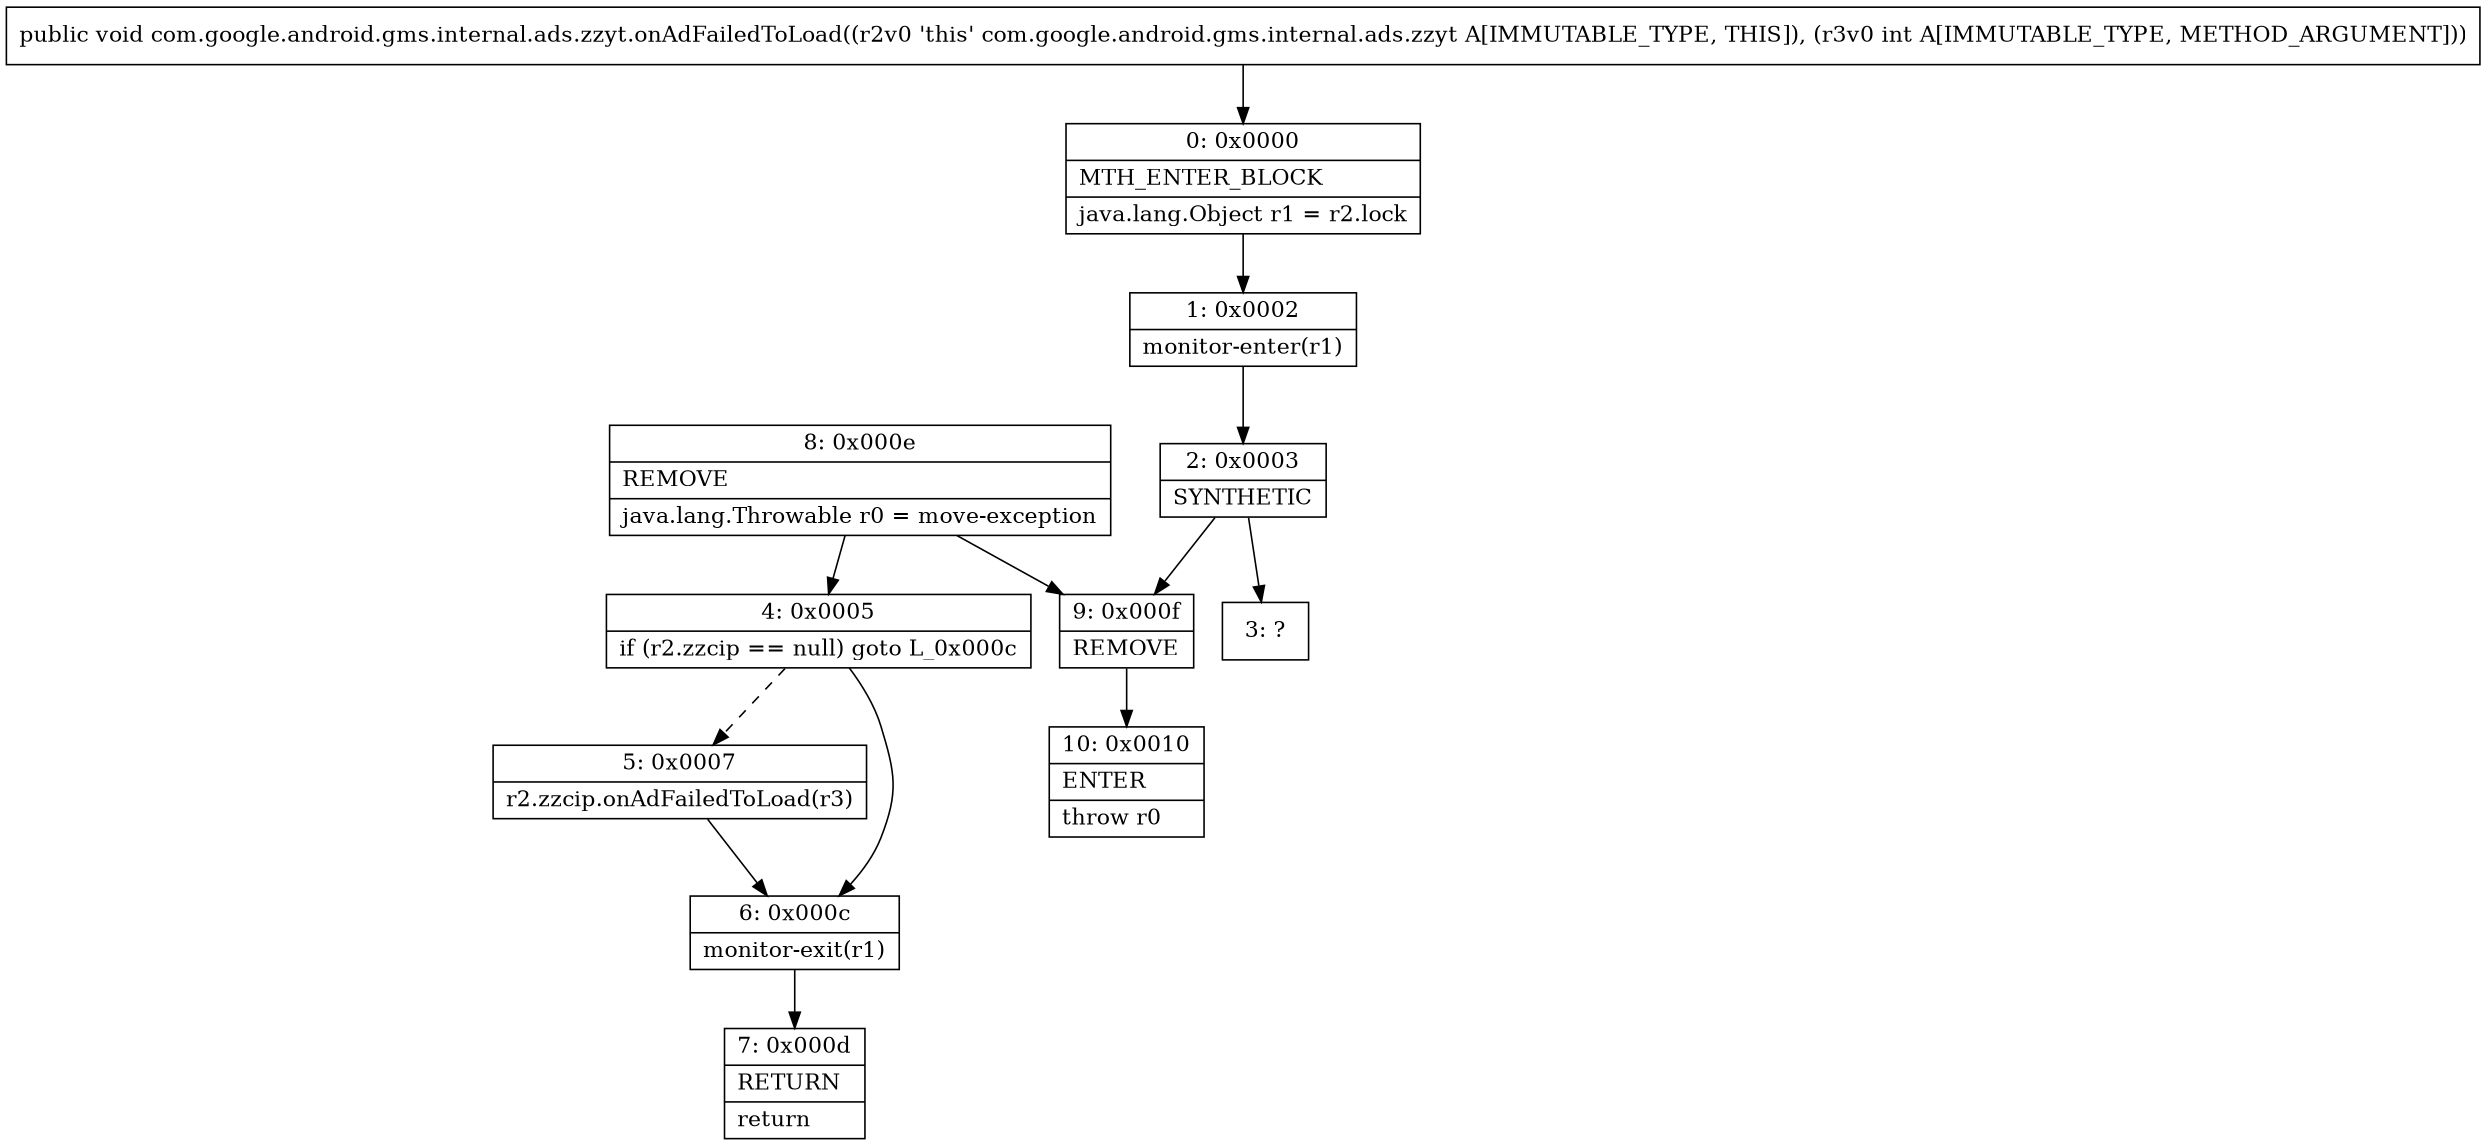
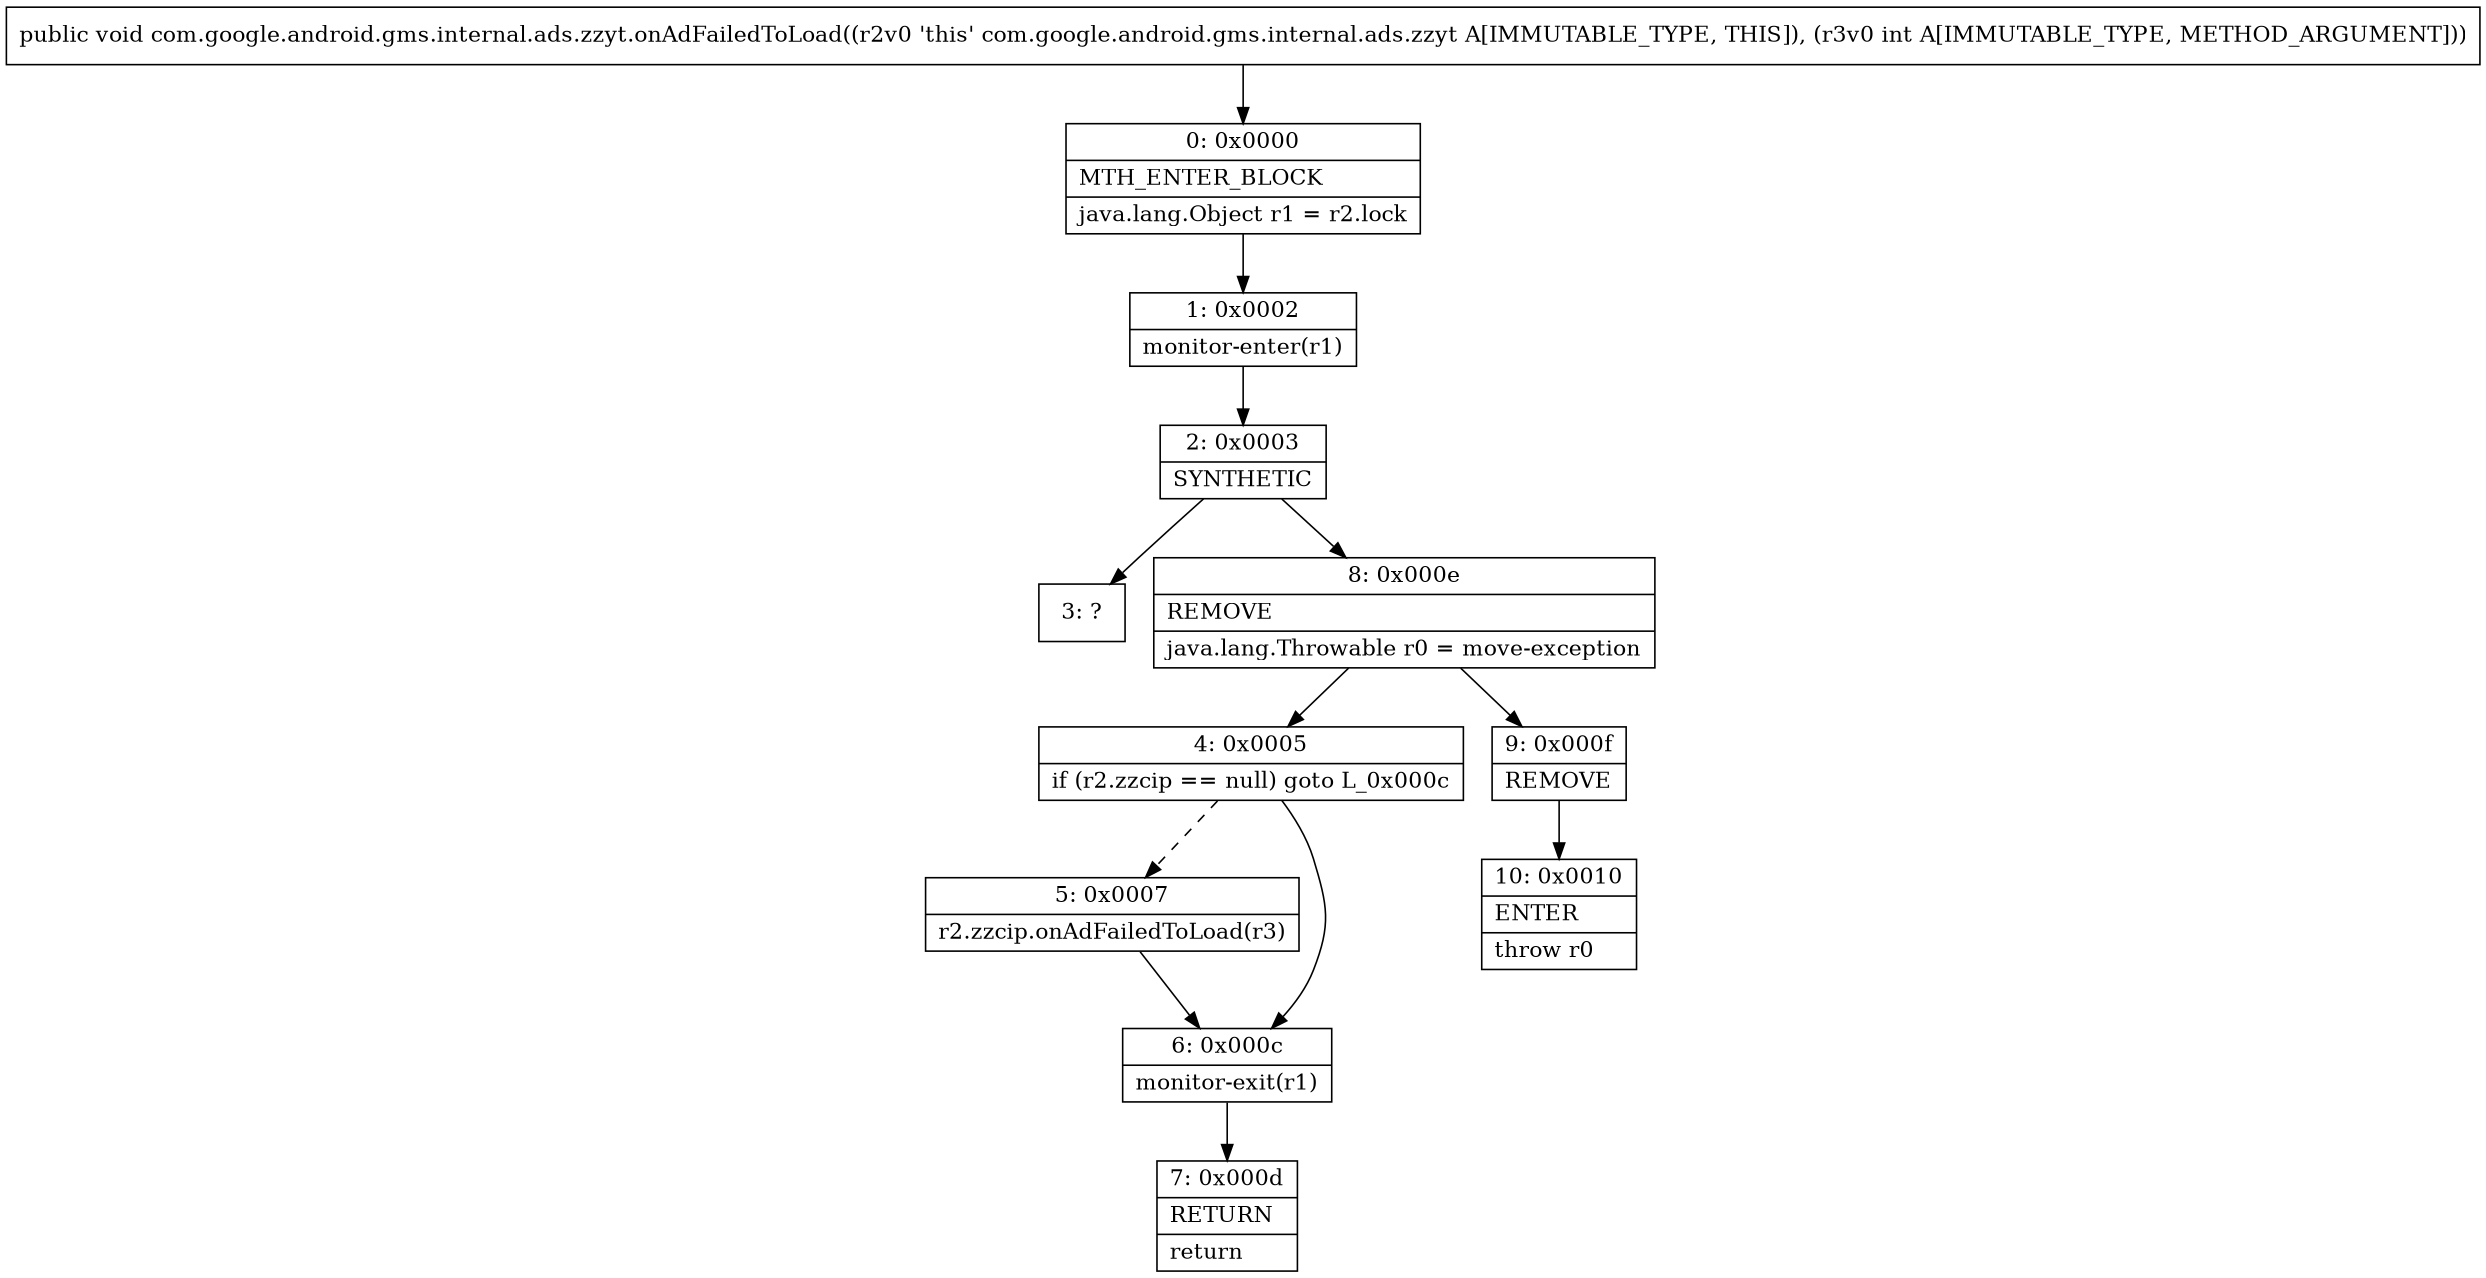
edge "2: 0x0003" -> "9: 0x000f": now "2: 0x0003" -> "8: 0x000e"
